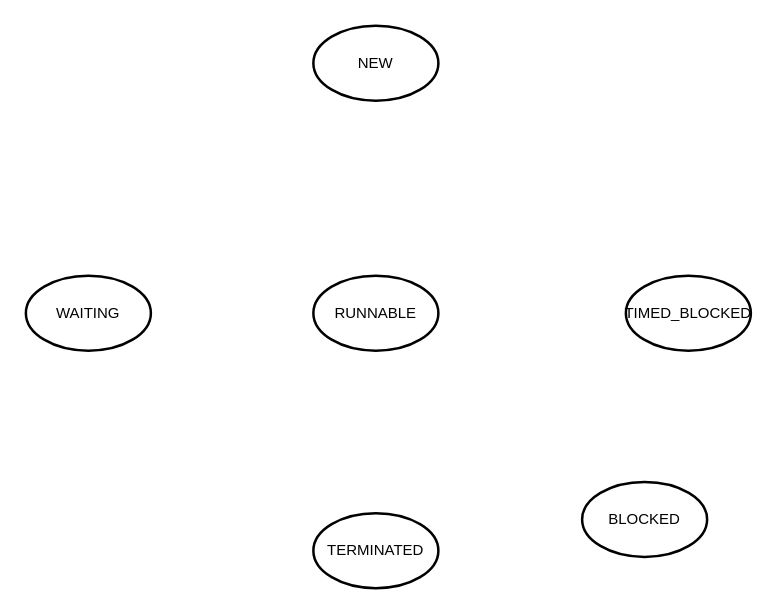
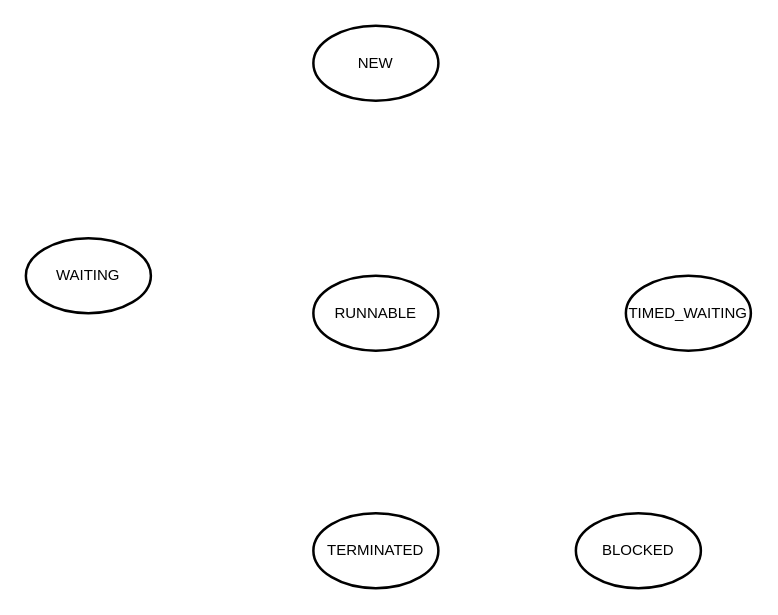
node "WAITING": moved (88, 313) -> (88, 276)
node "TIMED_BLOCKED": label "TIMED_BLOCKED" -> "TIMED_WAITING"
node "BLOCKED": moved (644, 519) -> (638, 551)
